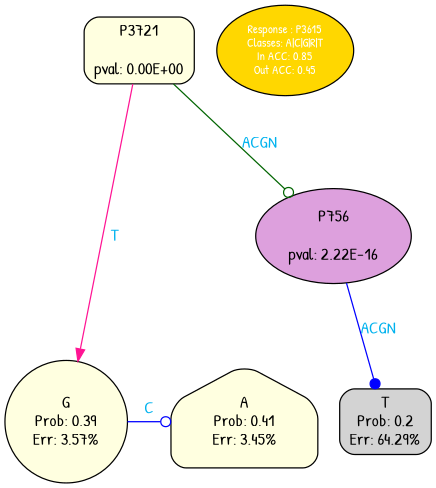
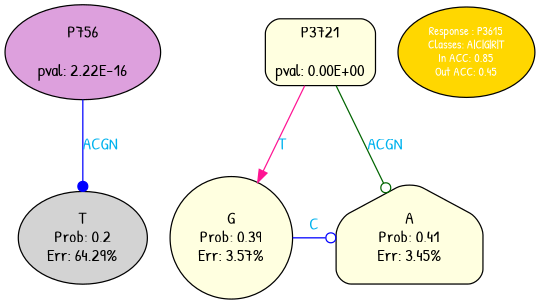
edge "P3721 pval: 0.00E+00" -> "P756 pval: 2.22E-16": now "P3721 pval: 0.00E+00" -> "A Prob: 0.41 Err: 3.45%"
node "T Prob: 0.2 Err: 64.29%": shape box -> ellipse
